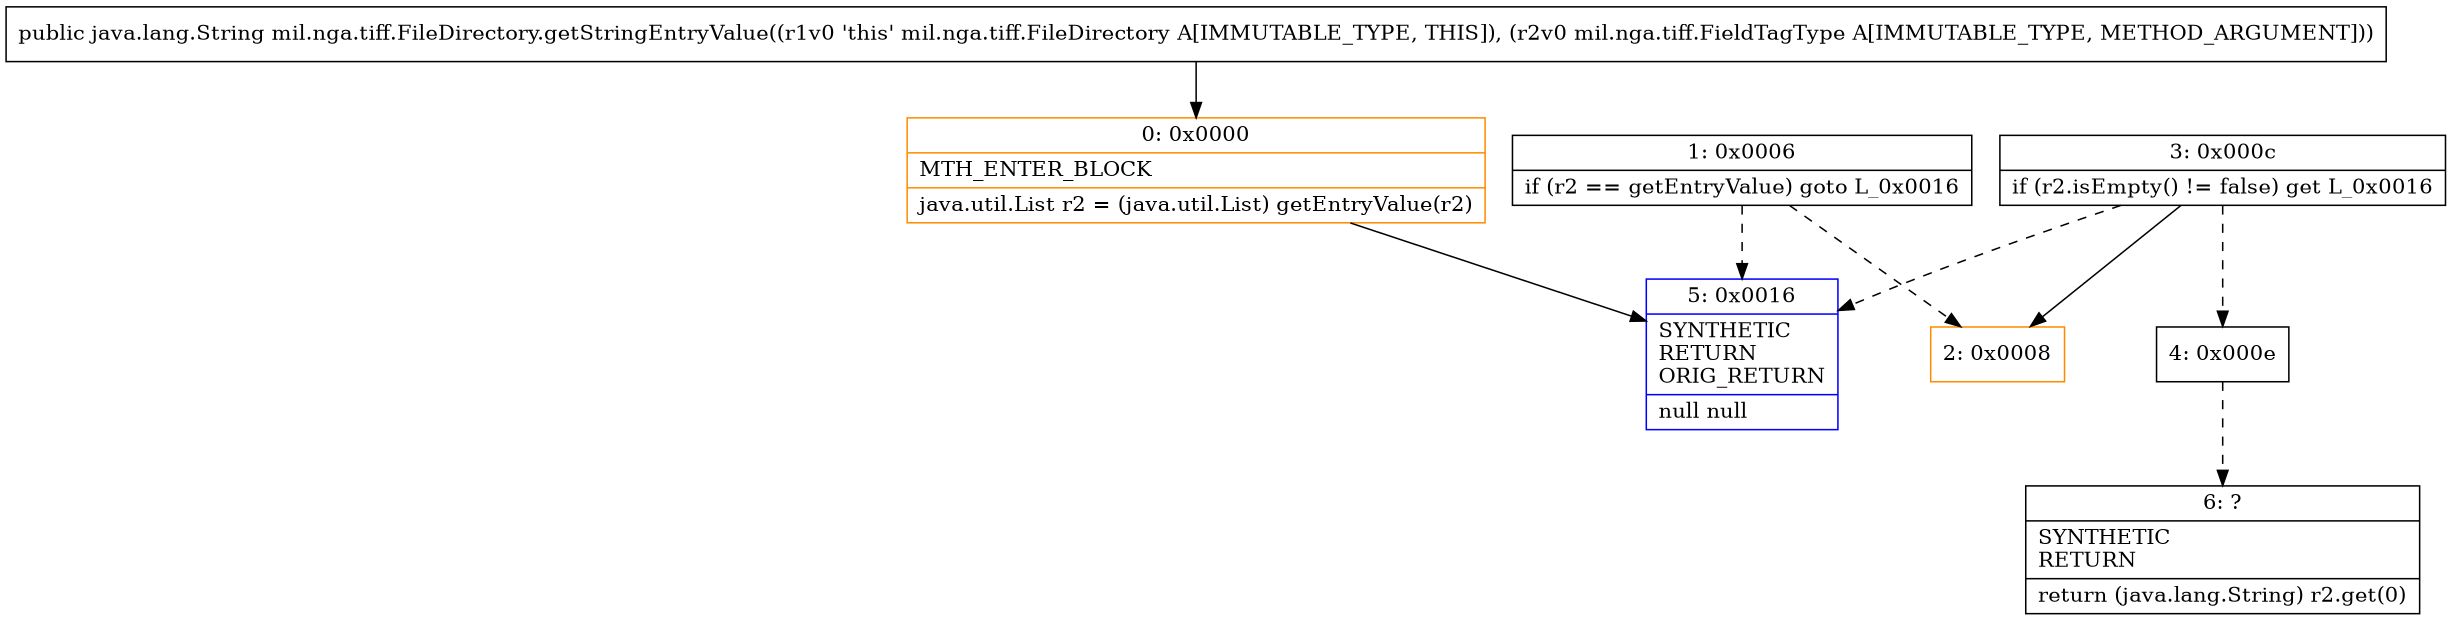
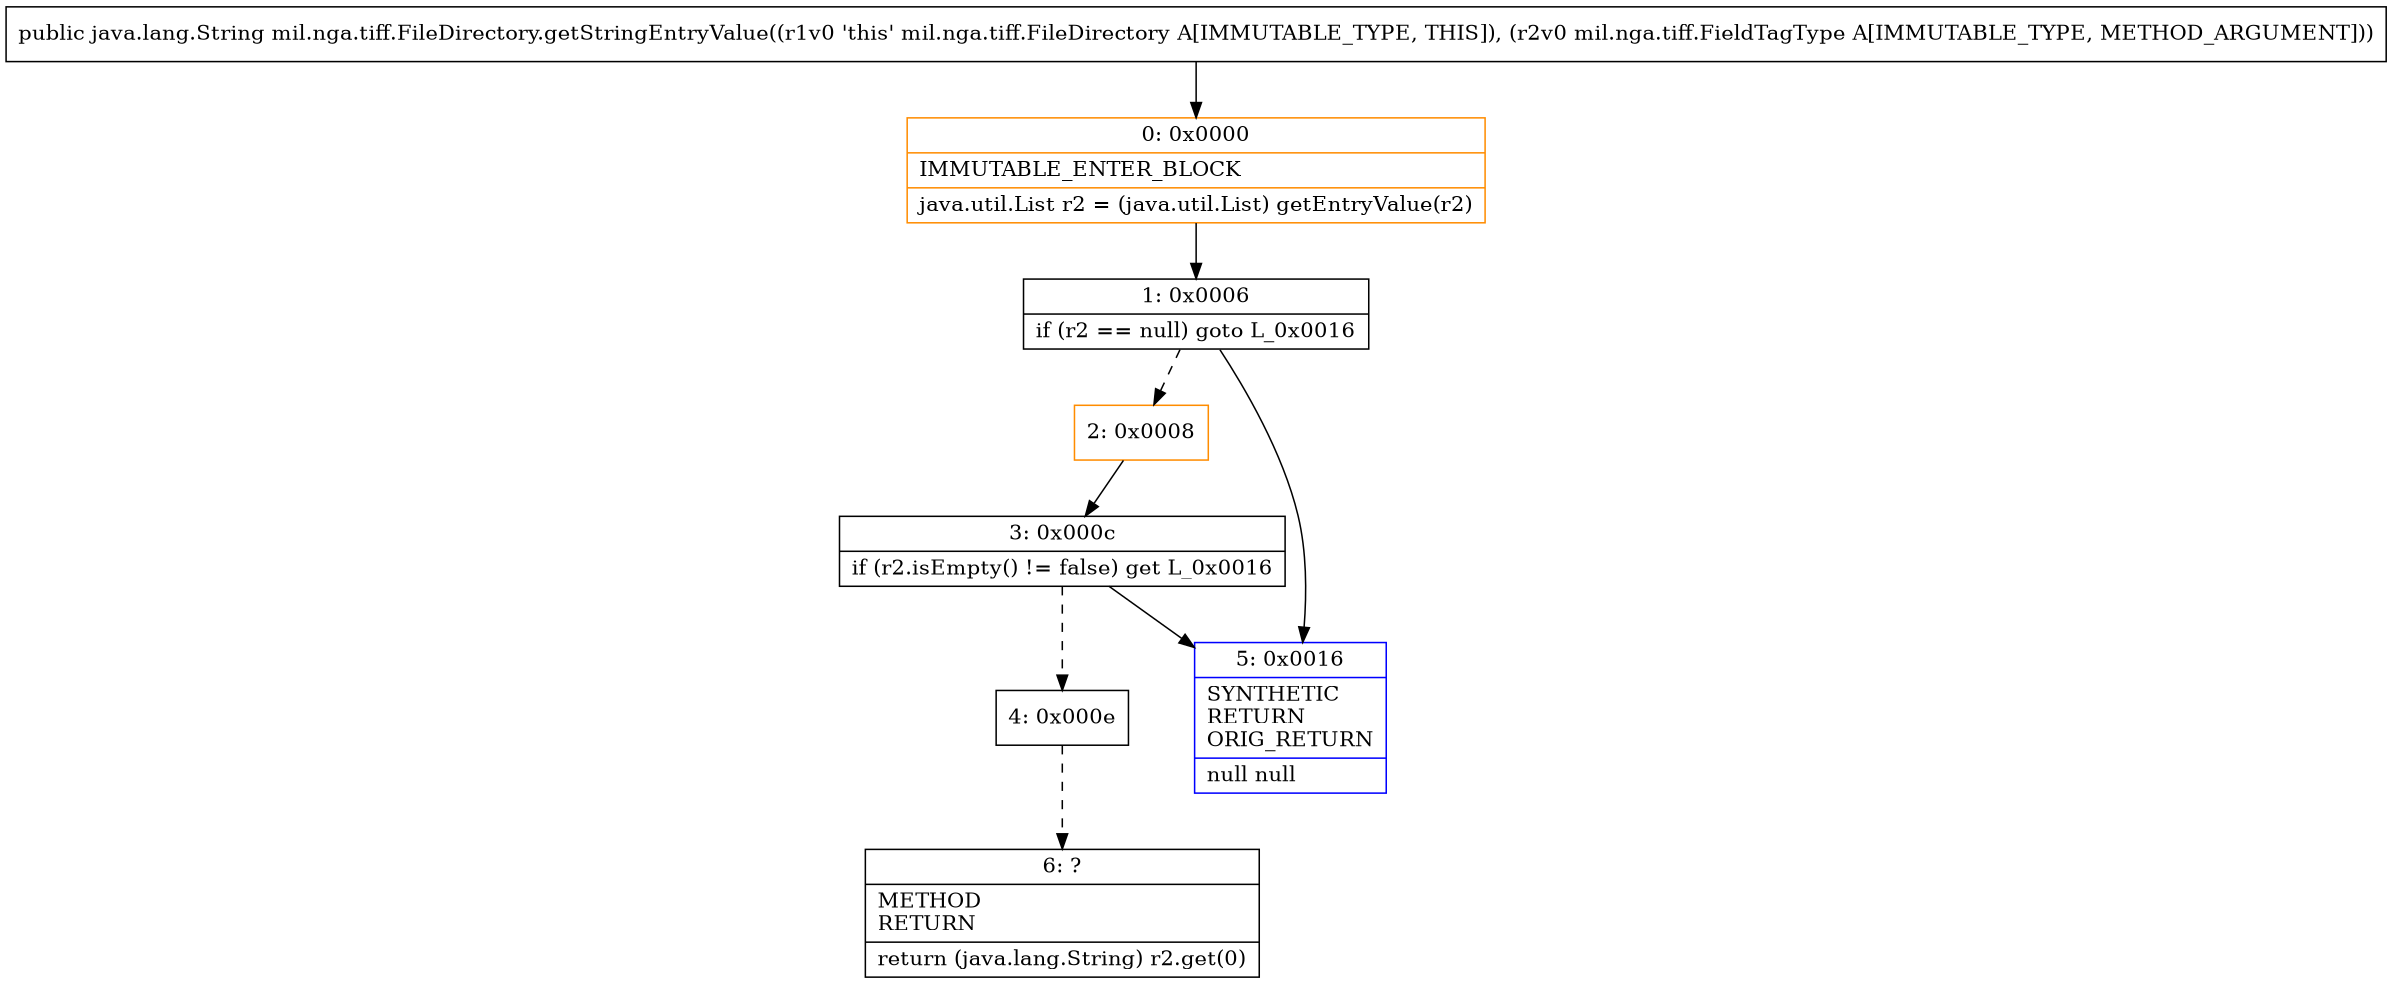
node "0: 0x0000": text "MTH_ENTER_BLOCK" -> "IMMUTABLE_ENTER_BLOCK"
node "1: 0x0006": text "if (r2 == getEntryValue) goto L_0x0016" -> "if (r2 == null) goto L_0x0016"
edge "1: 0x0006" -> "5: 0x0016": style dashed -> solid
edge "3: 0x000c" -> "5: 0x0016": style dashed -> solid
edge "3: 0x000c" -> "2: 0x0008": reversed
edge "0: 0x0000" -> "5: 0x0016": now "0: 0x0000" -> "1: 0x0006"
node "6: ?": text "SYNTHETIC" -> "METHOD"
